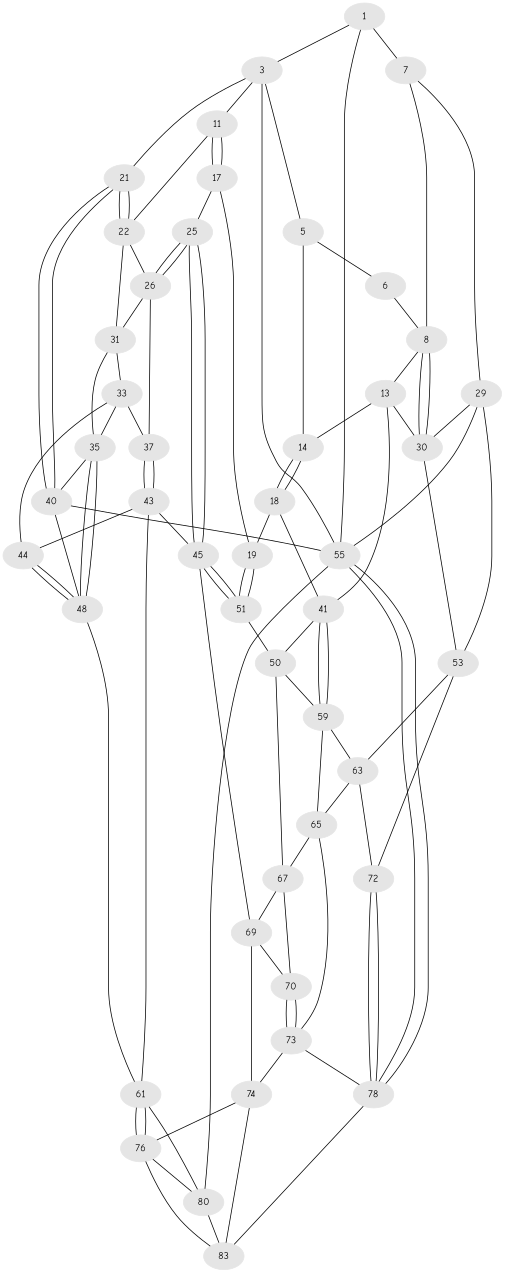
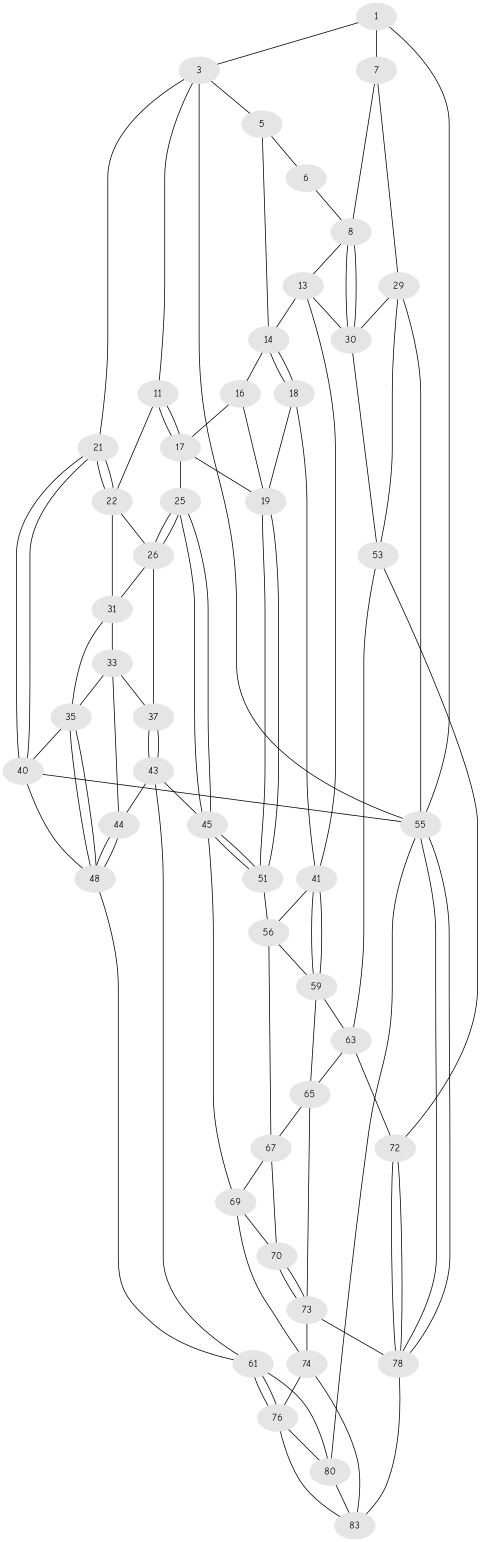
node "16": added
node "50": label "50" -> "56"
